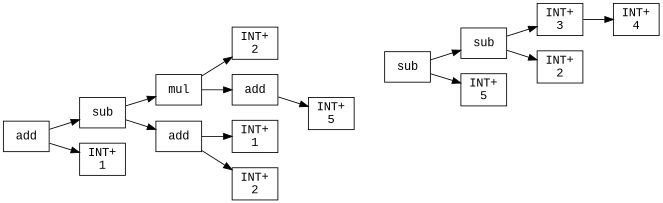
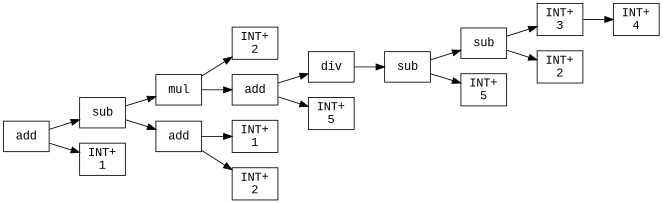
node "div": added
